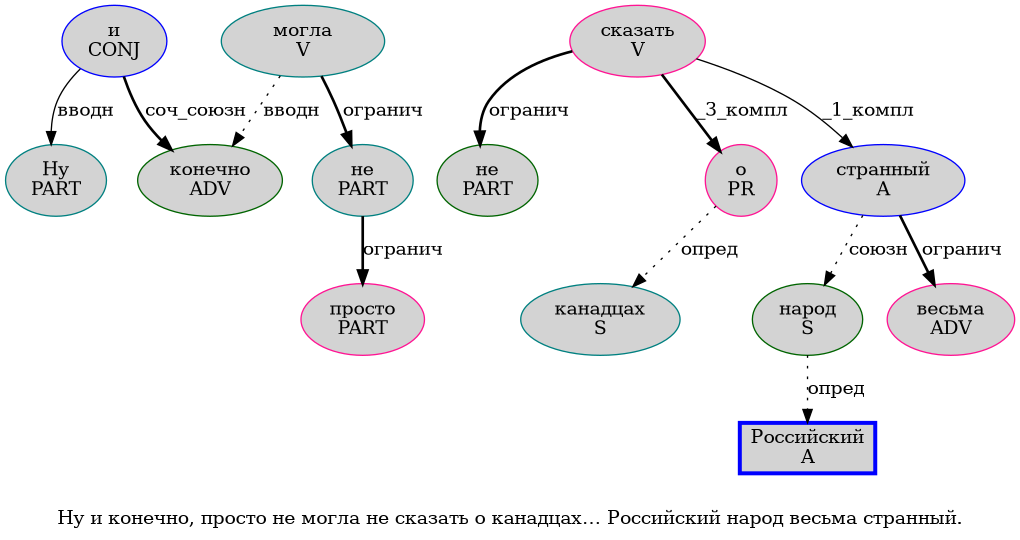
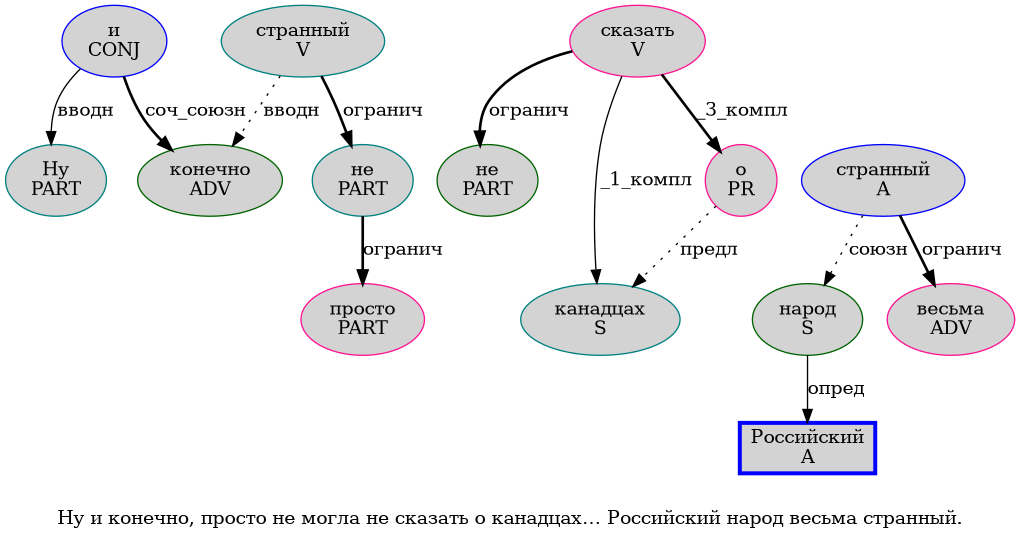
node "могла V": label "могла V" -> "странный V"
edge "сказать V" -> "странный A": now "сказать V" -> "канадцах S"
edge "о PR" -> "канадцах S": label "опред" -> "предл"
edge "народ S" -> "Российский A": style dotted -> solid
